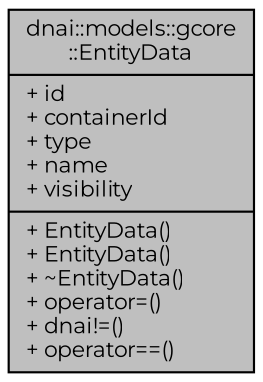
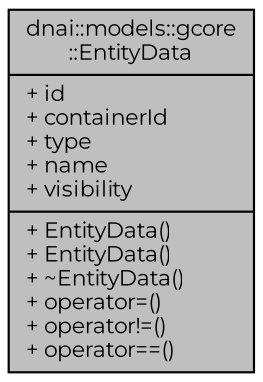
node "dnai::models::gcore": text "+ dnai!=()" -> "+ operator!=()"
